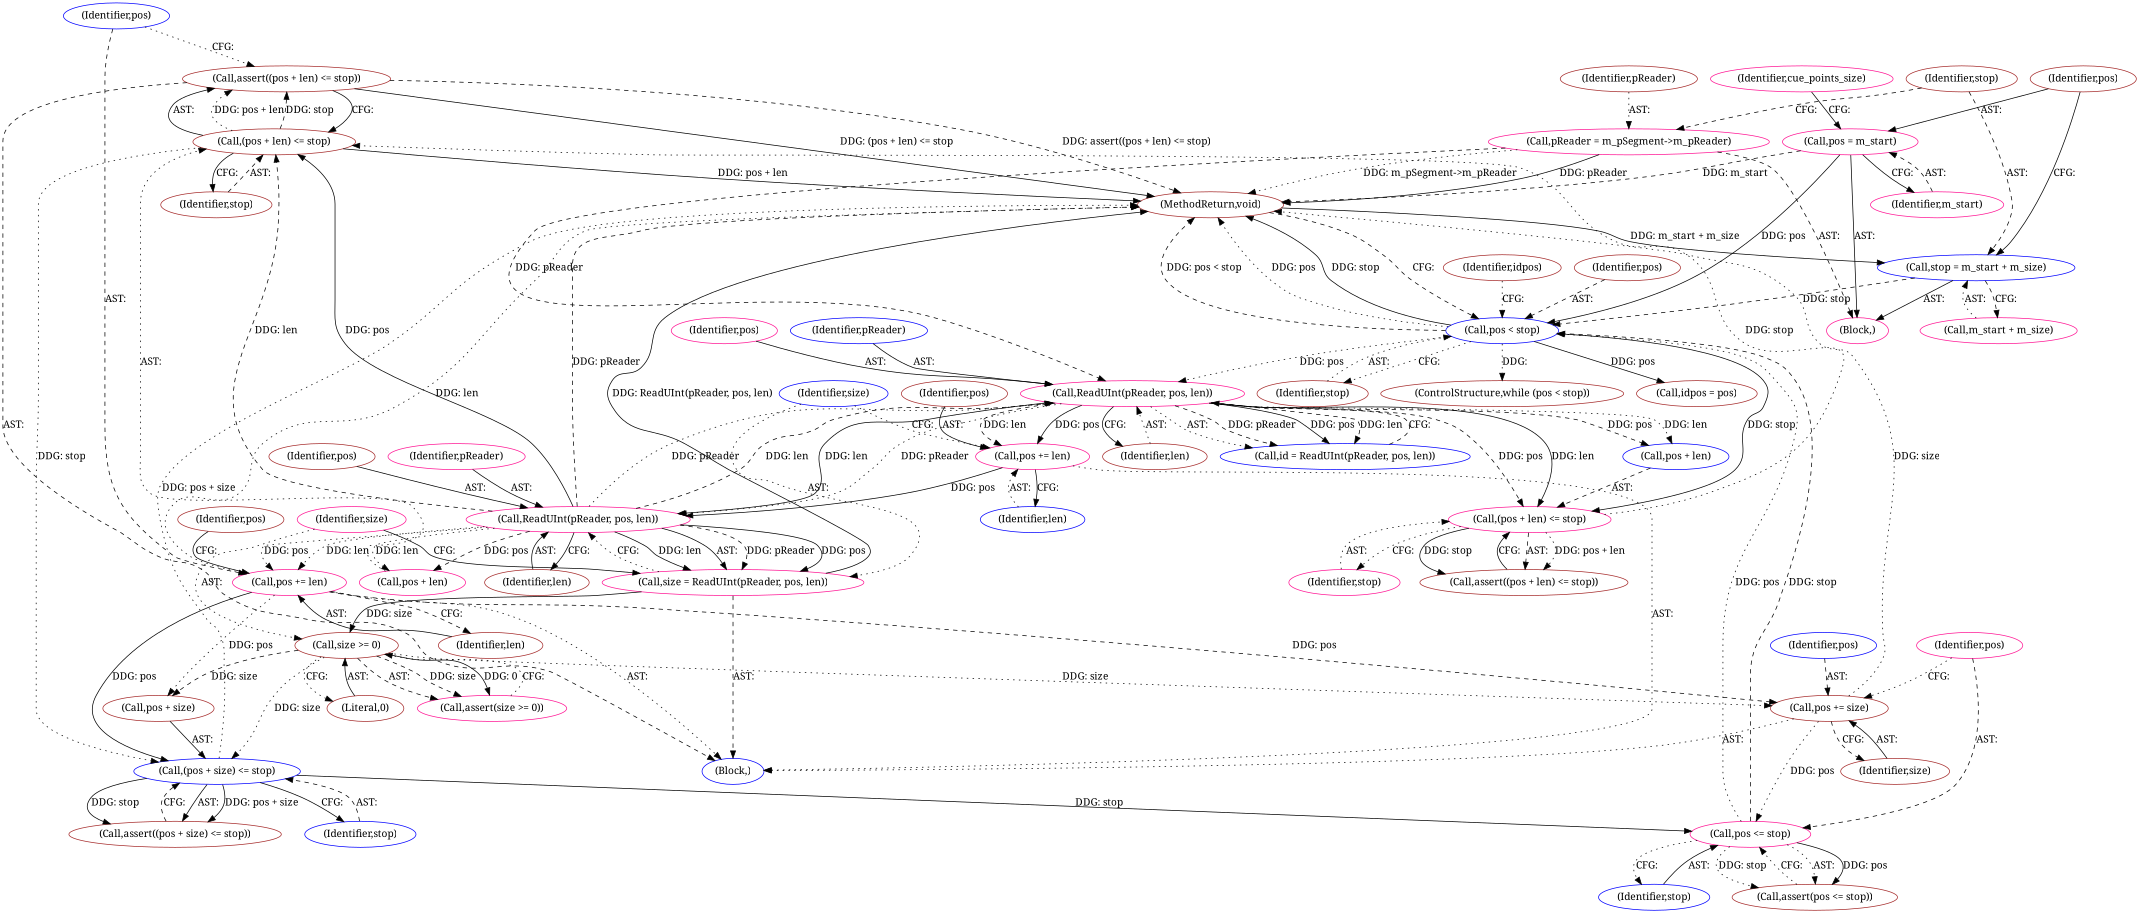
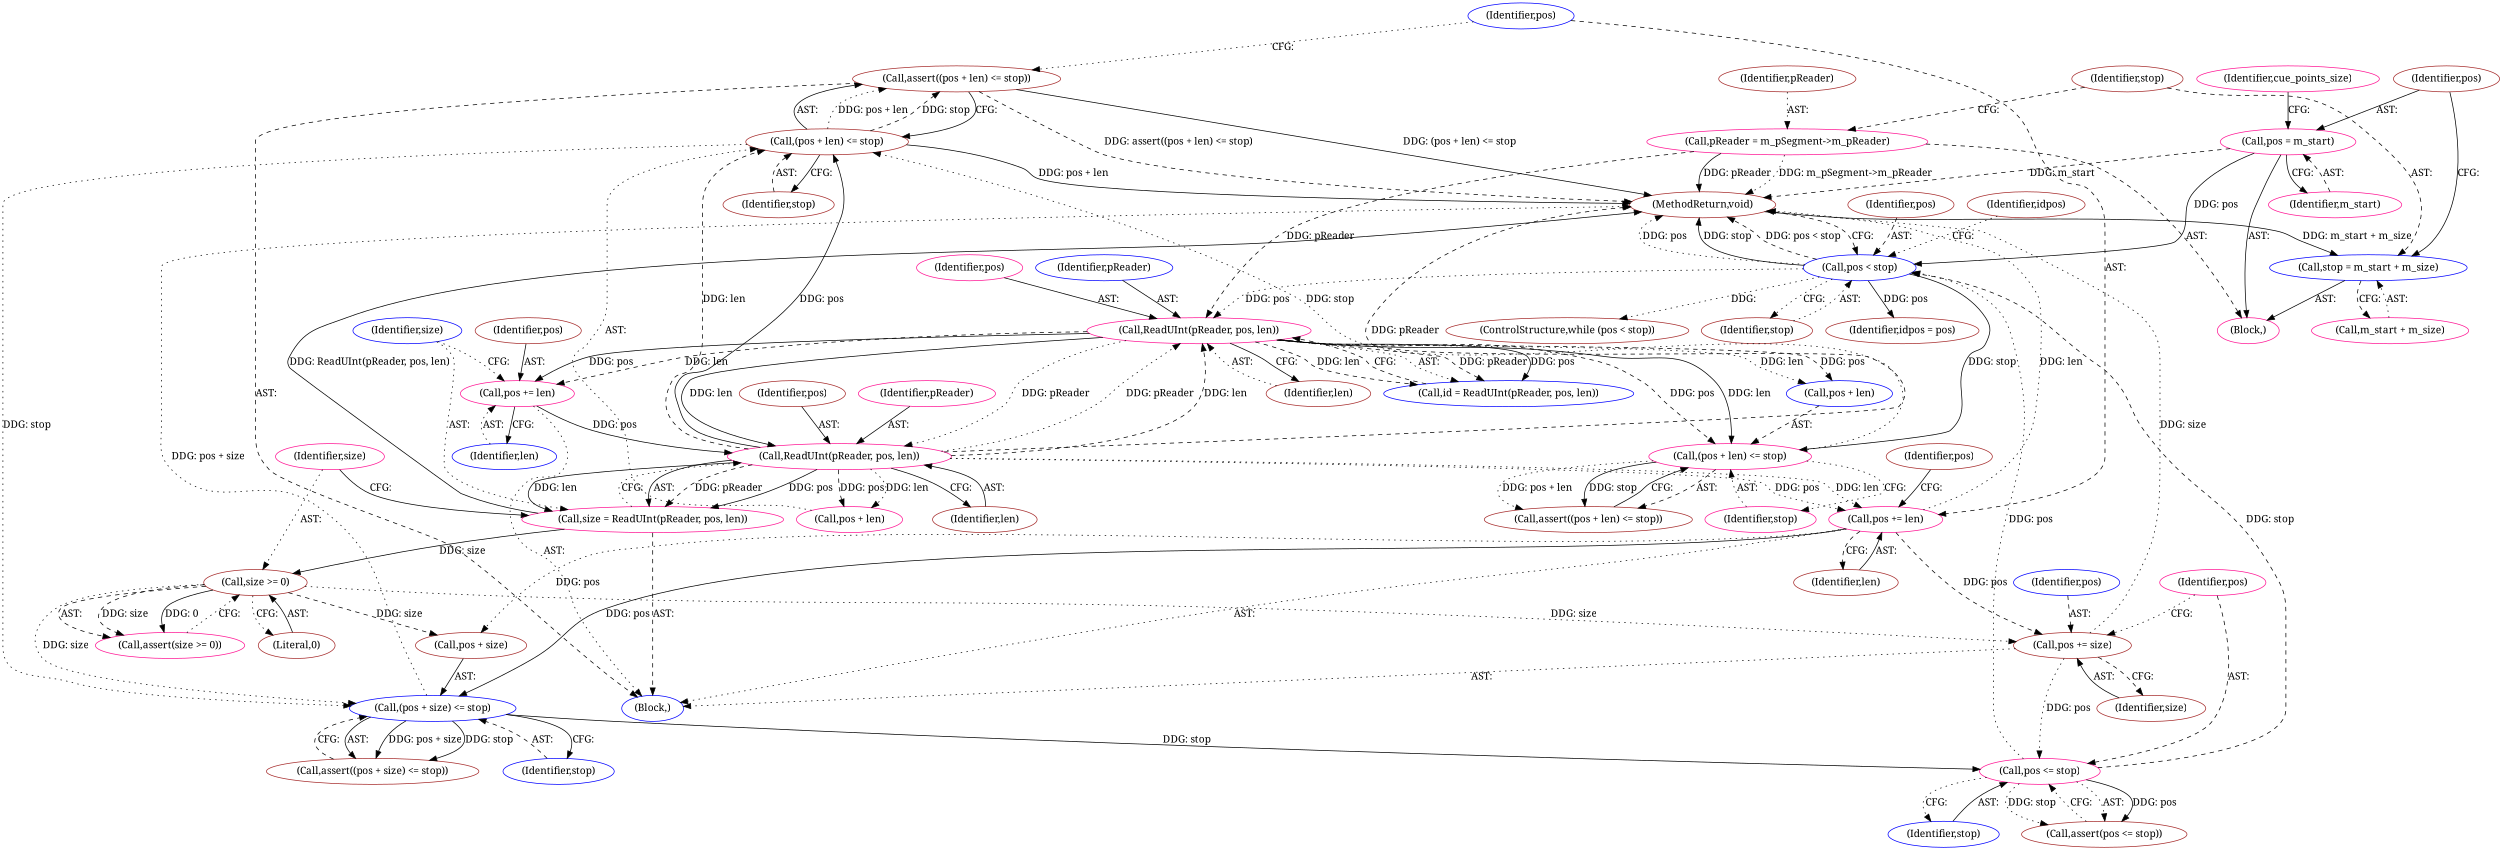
edge "(Call,stop = m_start + m_size)" -> "(Call,pos < stop)": removed, label "DDG: stop"
node "(Call,idpos = pos)": label "(Call,idpos = pos)" -> "(Identifier,idpos = pos)"
